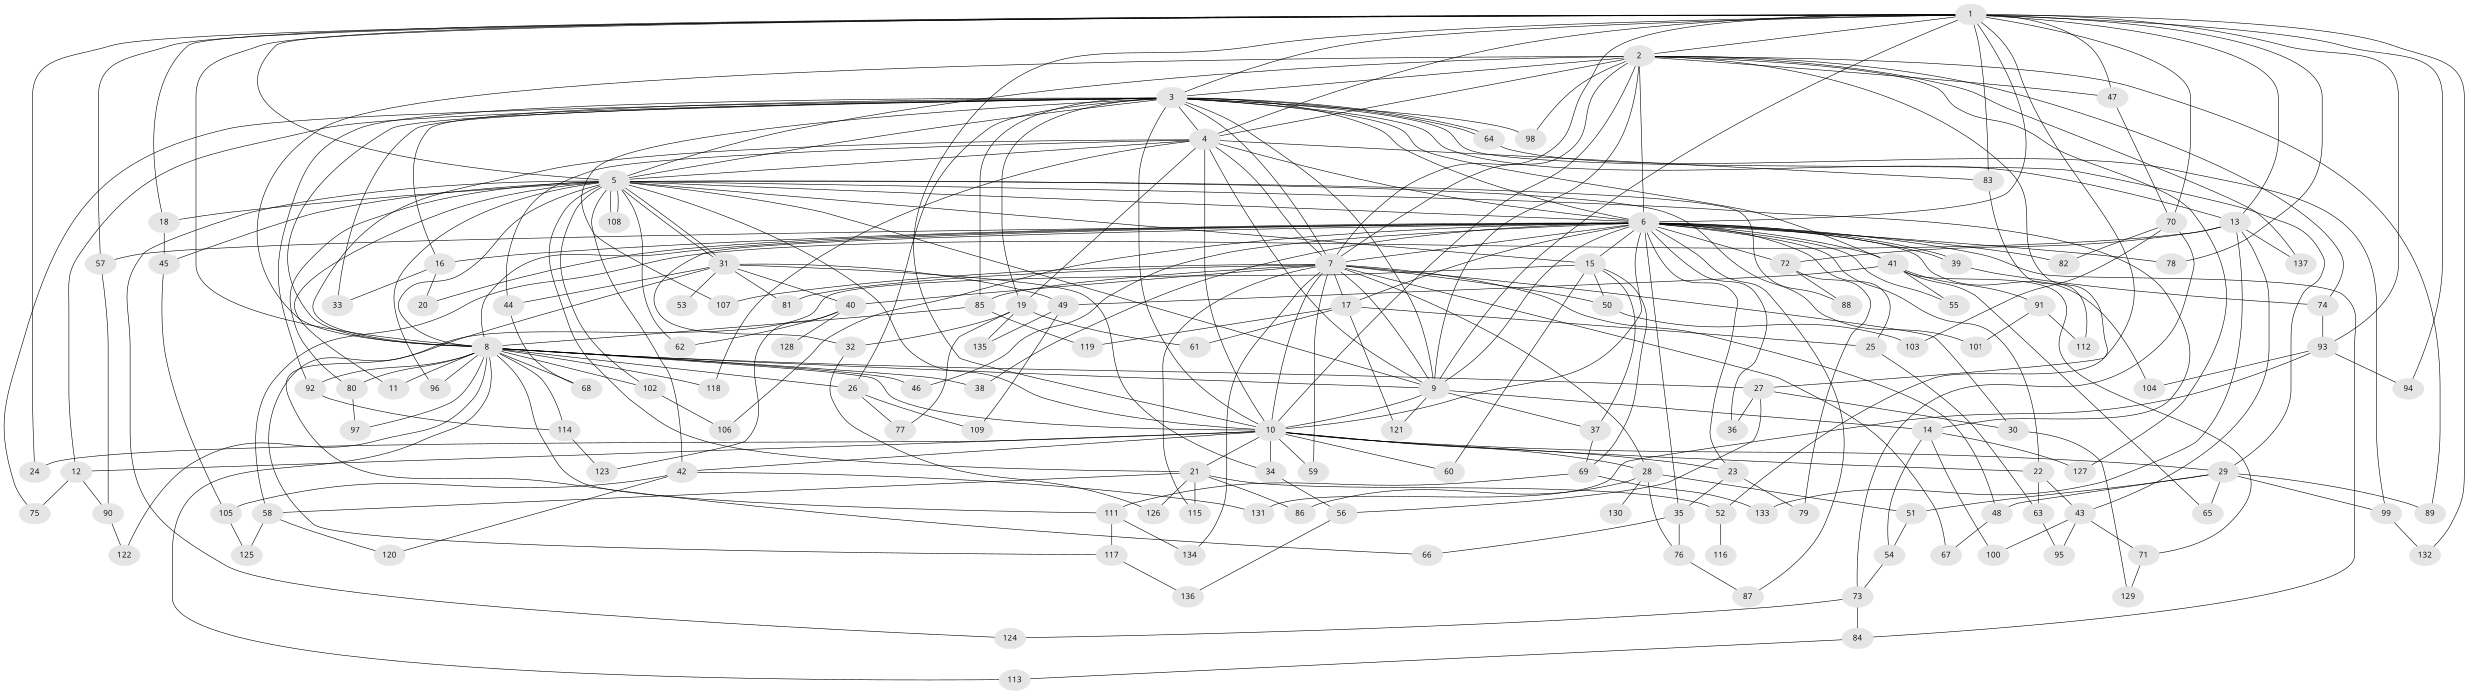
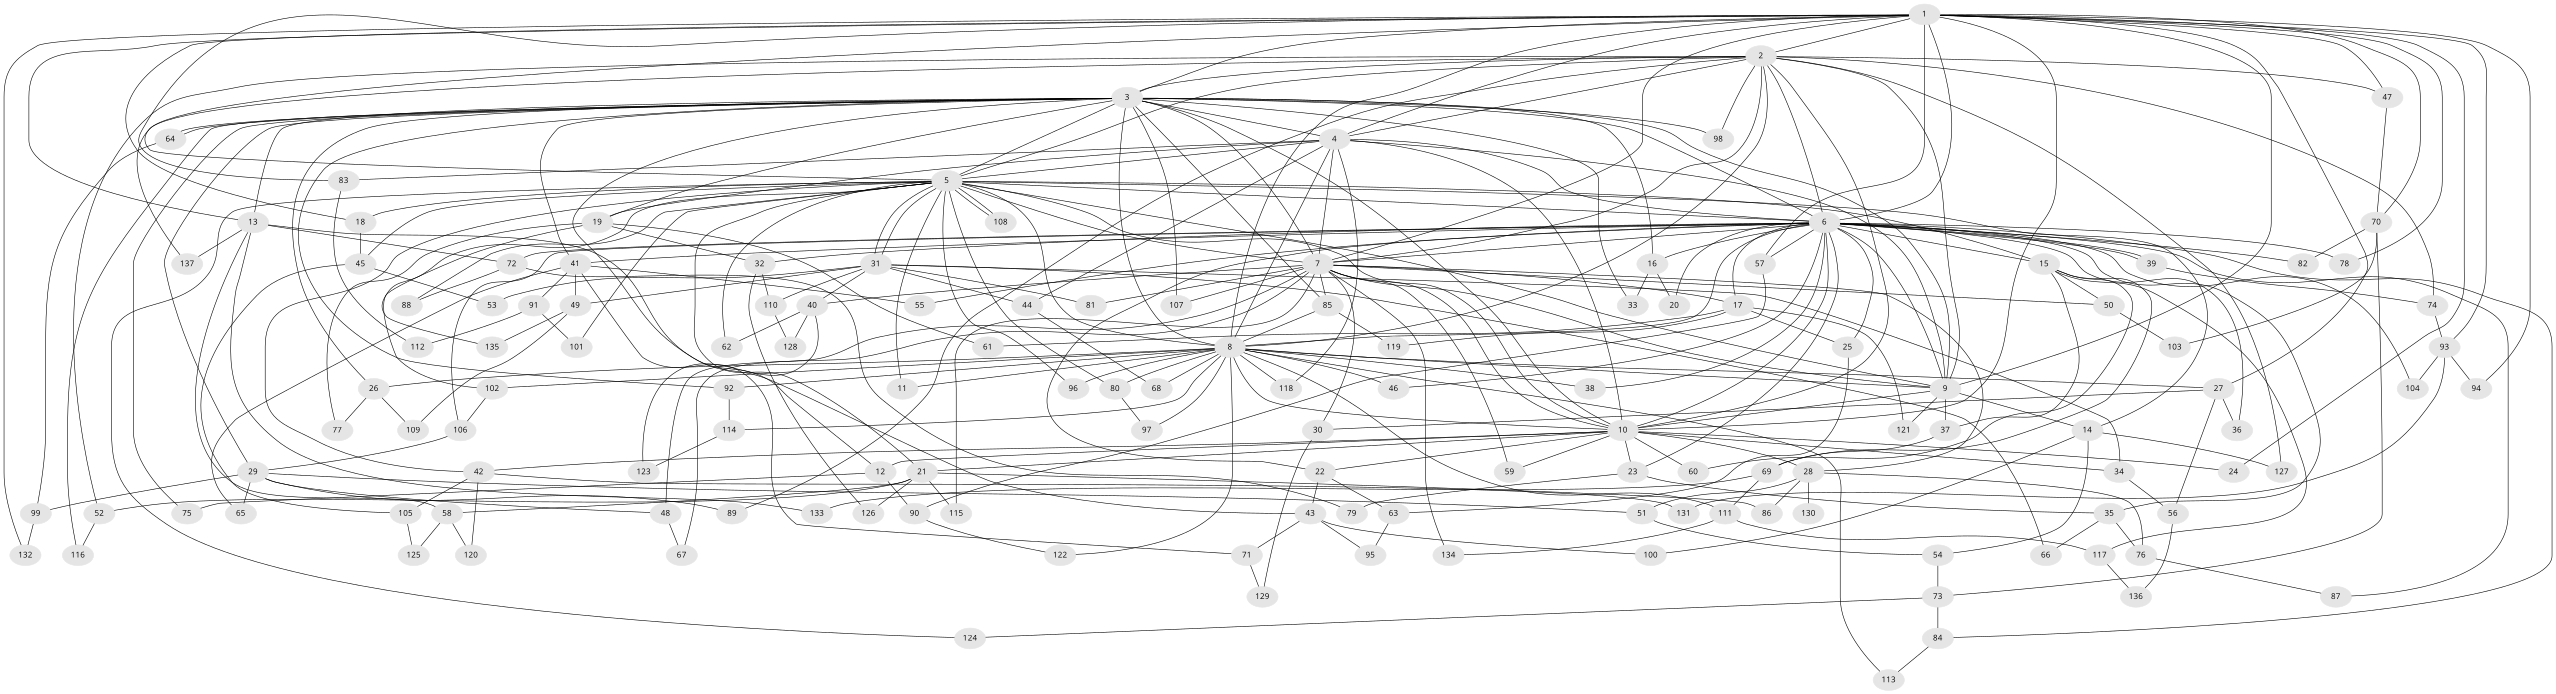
edge "3" -- "116": added
edge "5" -- "7": added
edge "45" -- "53": added
node "110": added
edge "10" -- "29": now "106" -- "29"
